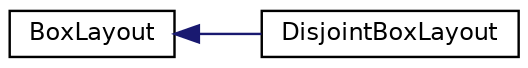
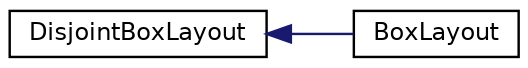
edge "DisjointBoxLayout" -> "BoxLayout": reversed
